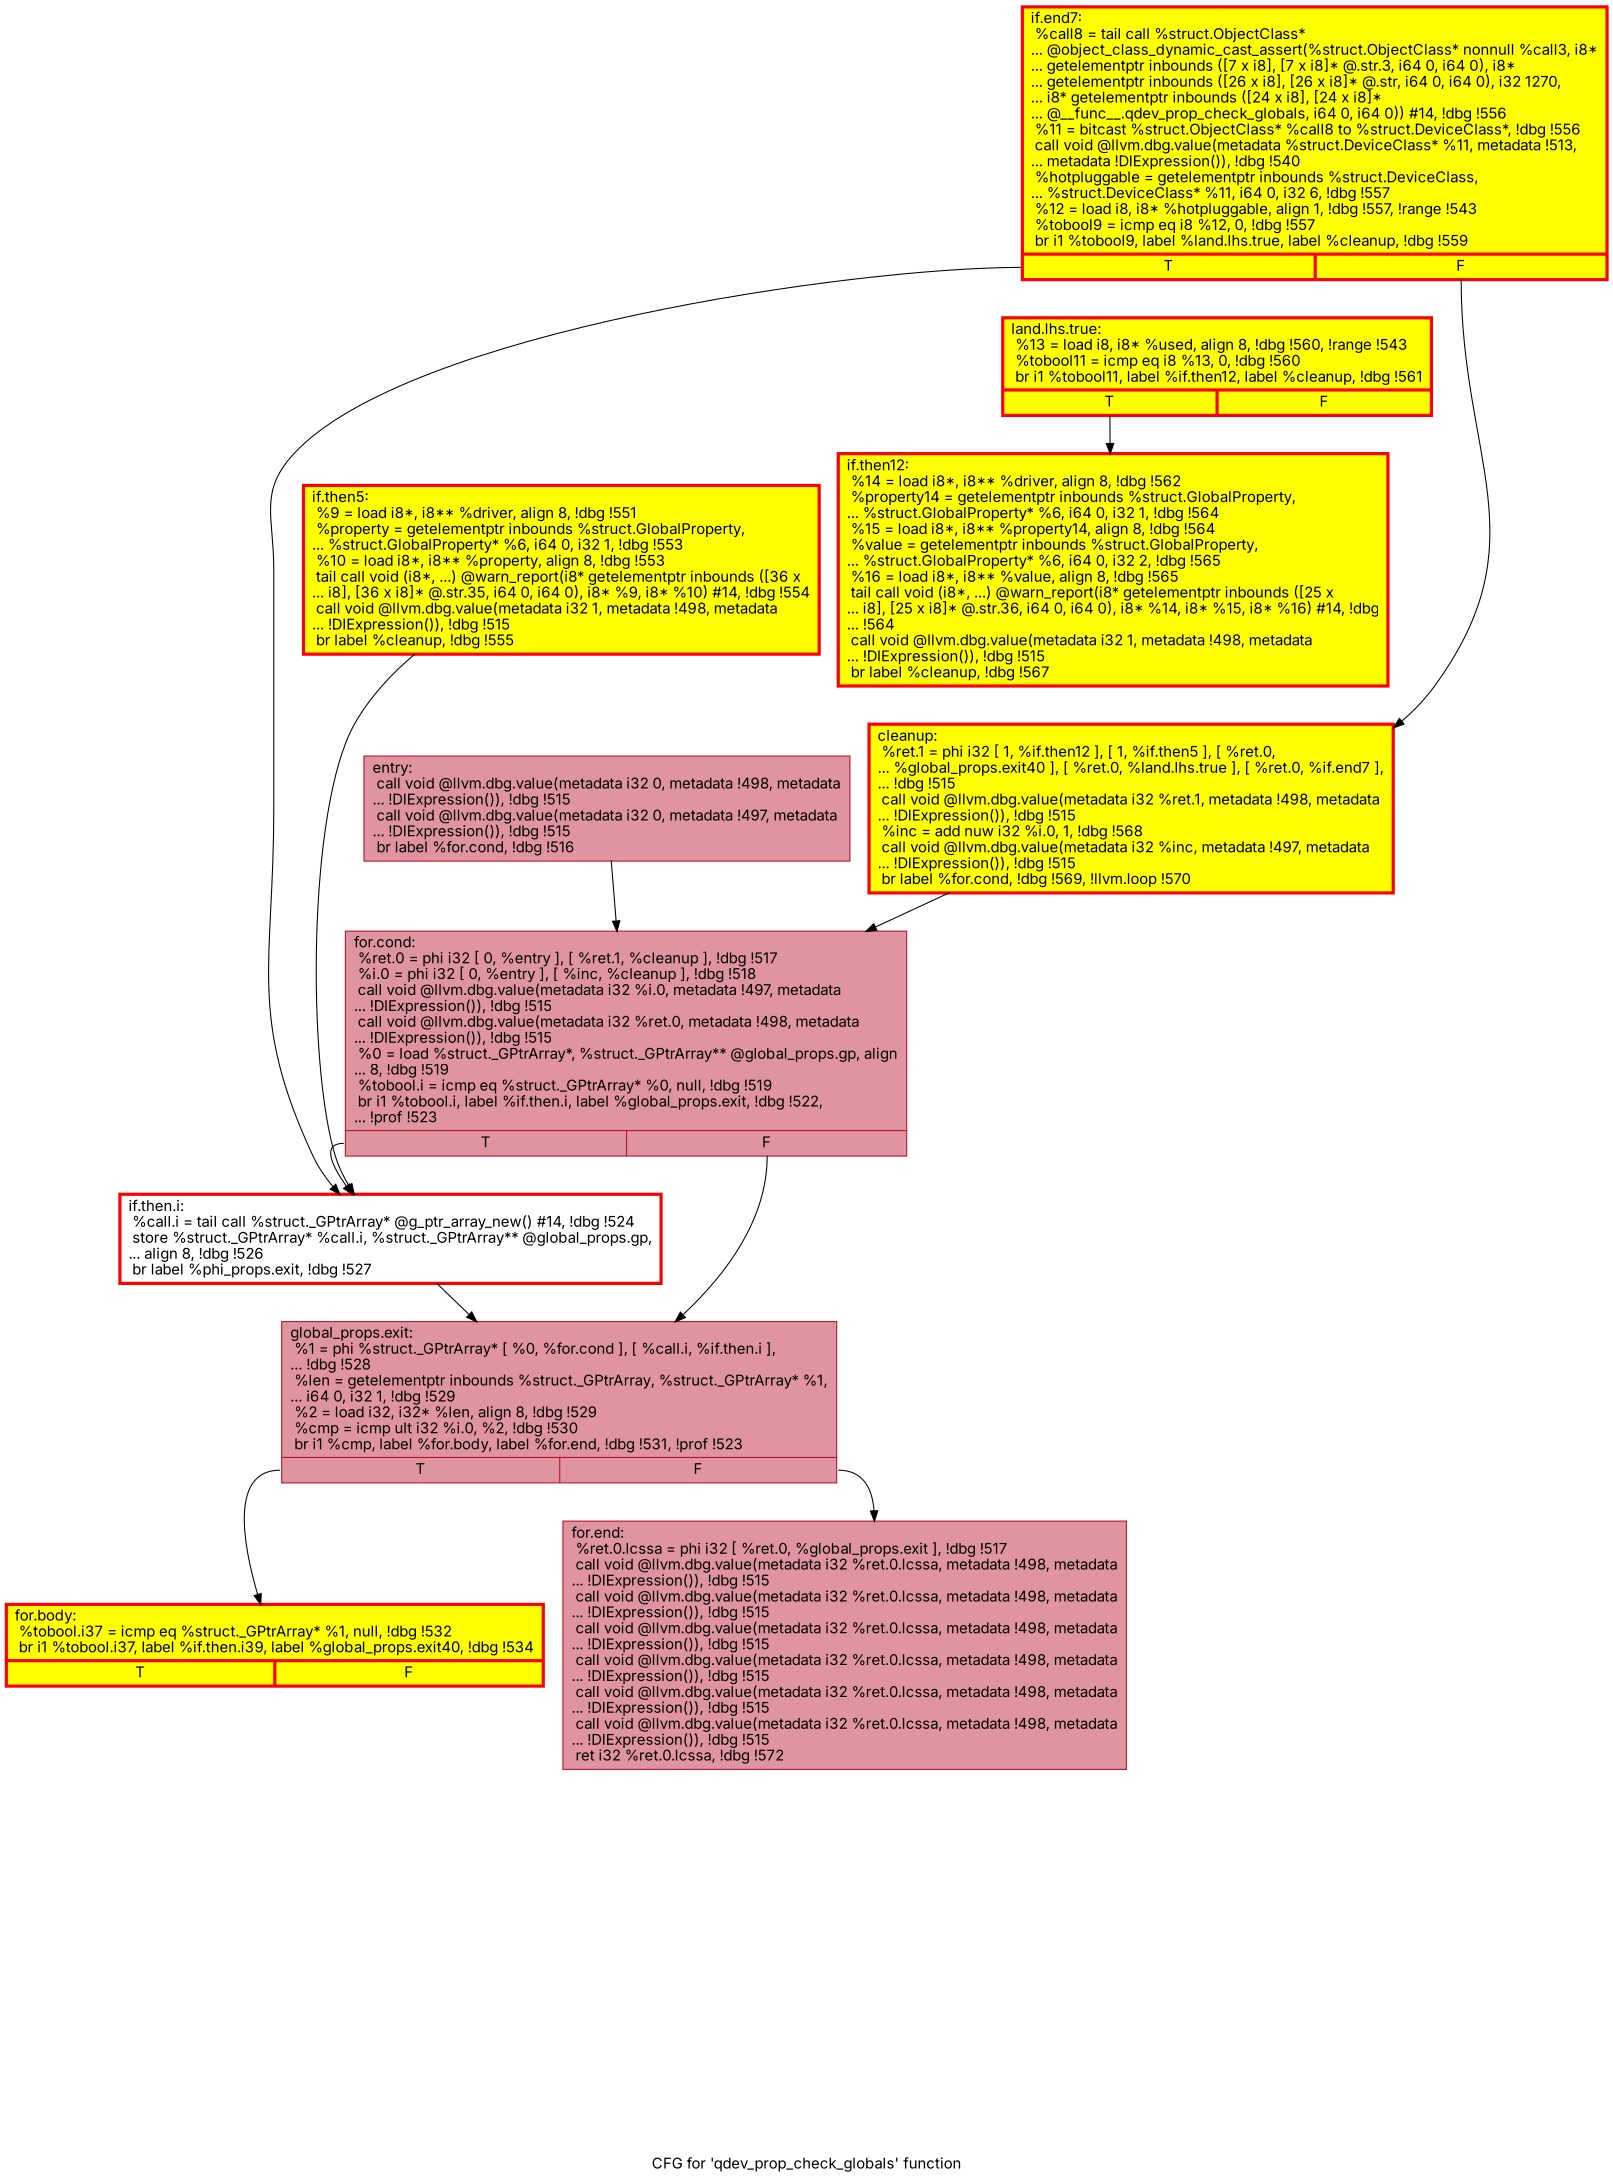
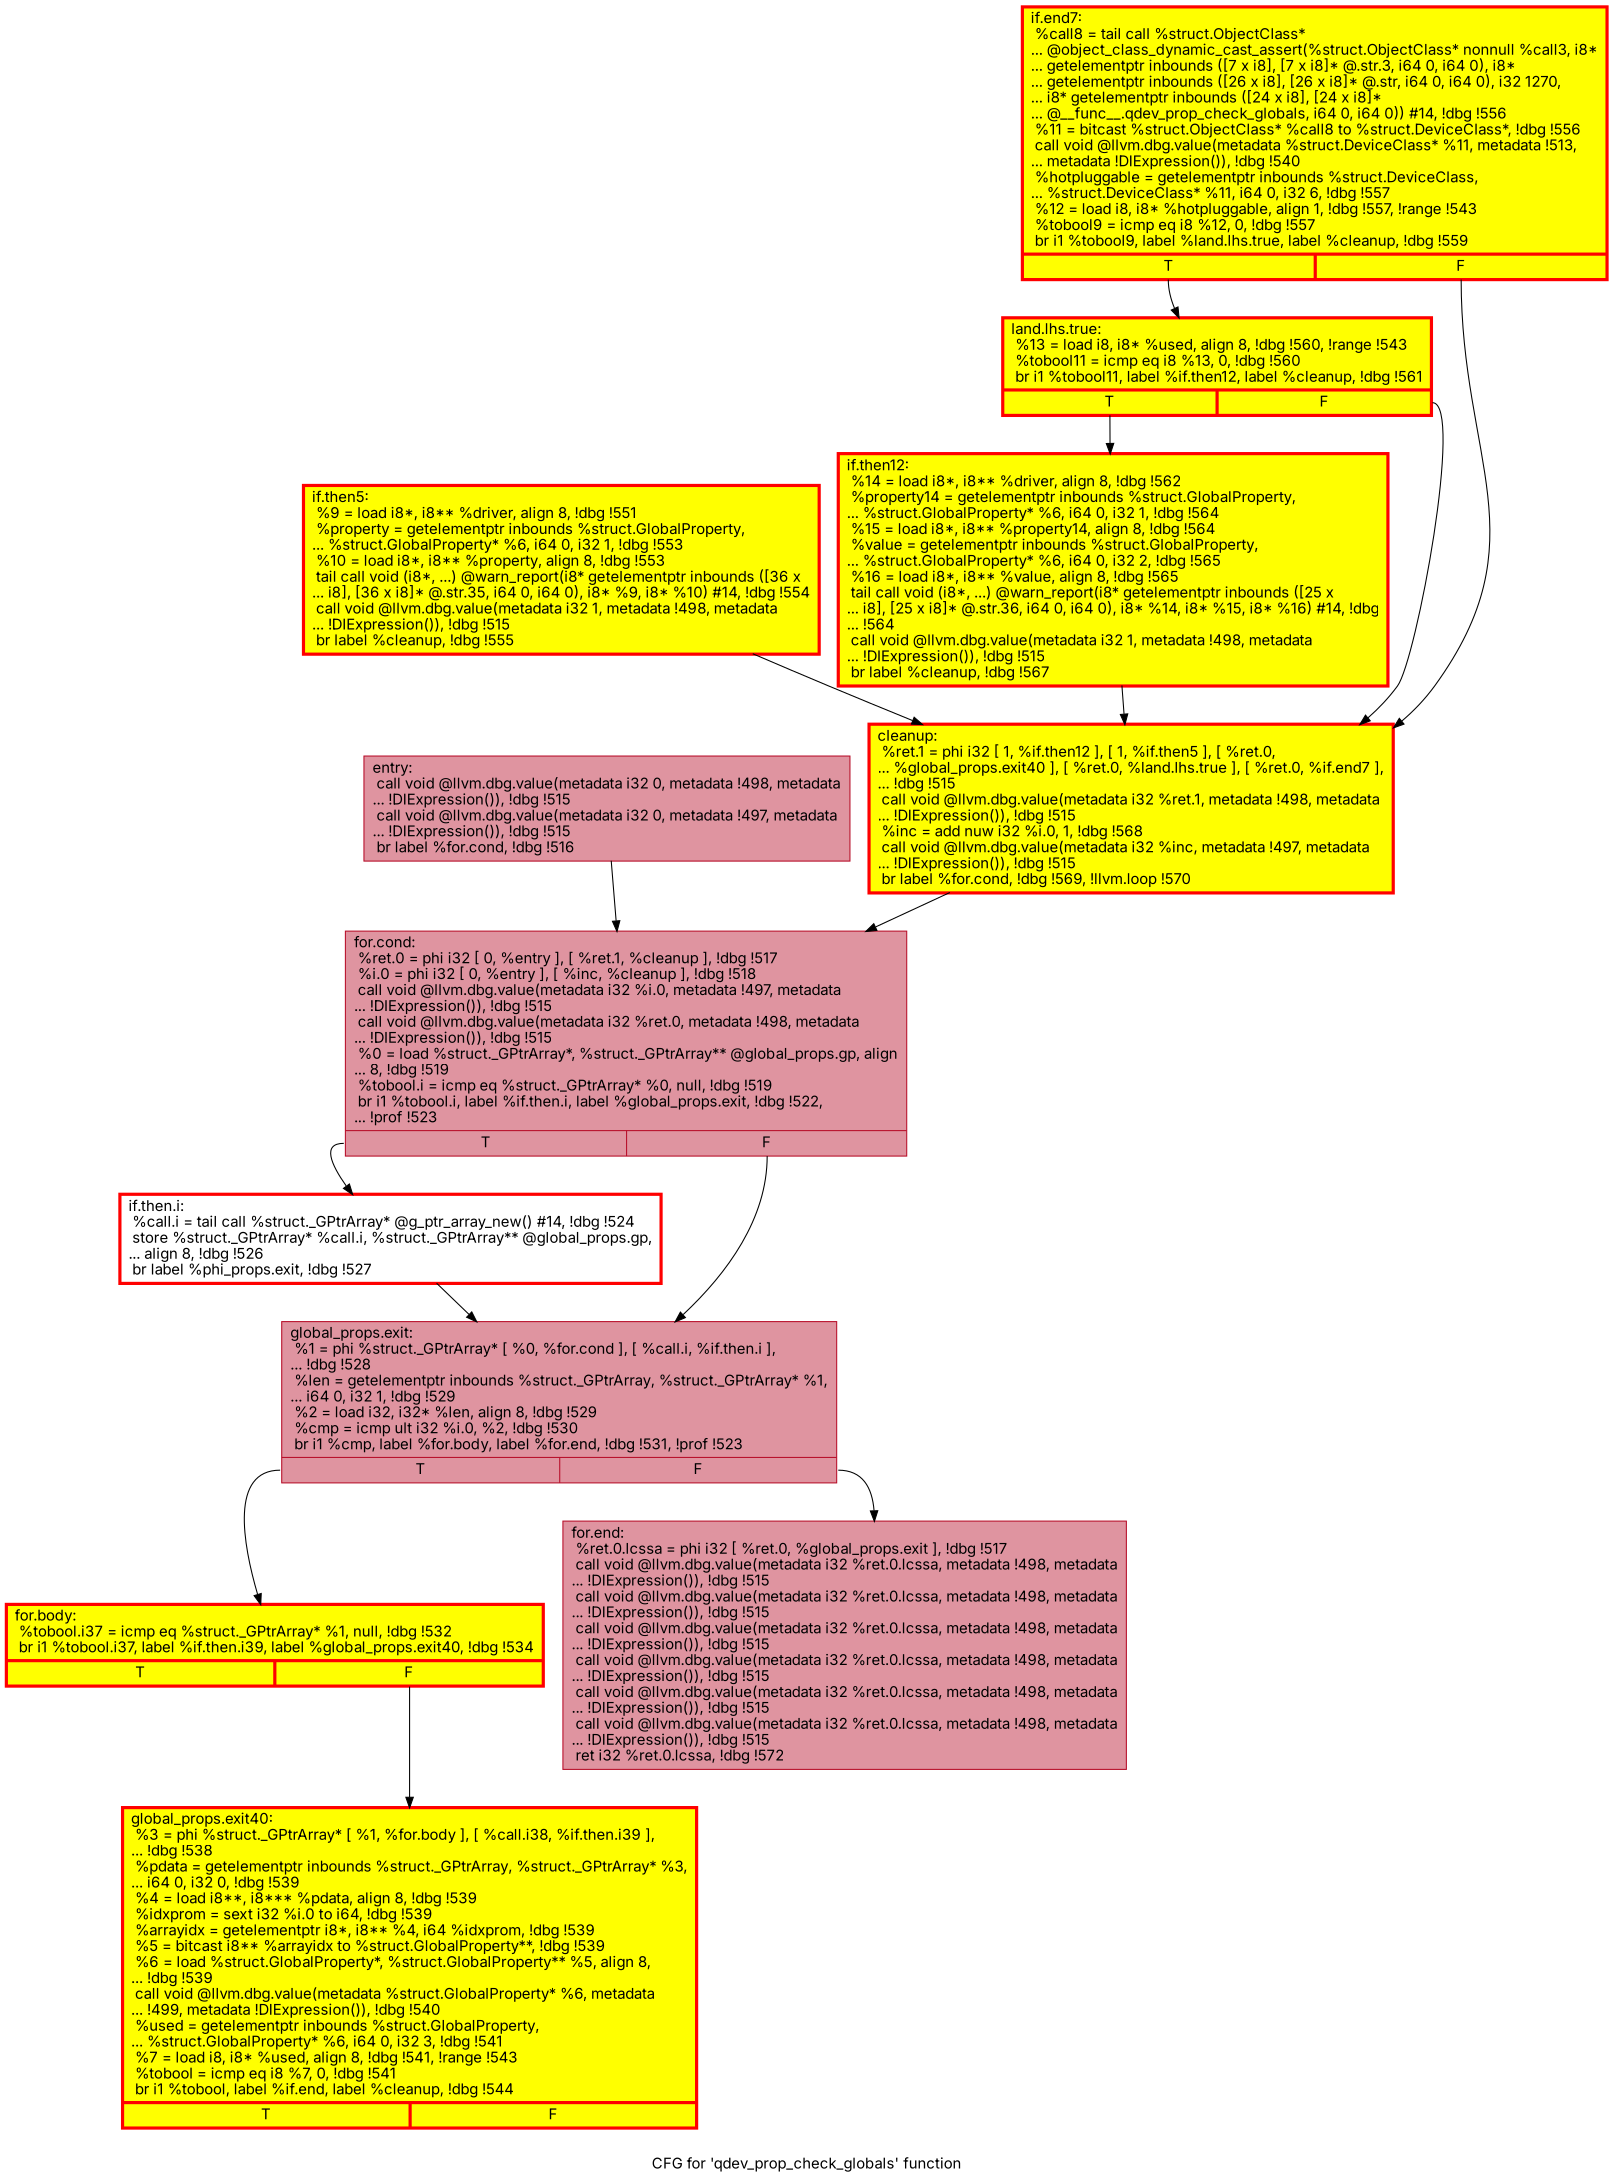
edge "if.end7:" -> "if.then.i:": now "if.end7:" -> "land.lhs.true:"
edge "land.lhs.true:" -> "cleanup:": added
edge "if.then12:" -> "cleanup:": added
edge "if.then5:" -> "if.then.i:": now "if.then5:" -> "cleanup:"
node "global_props.exit40:": added
